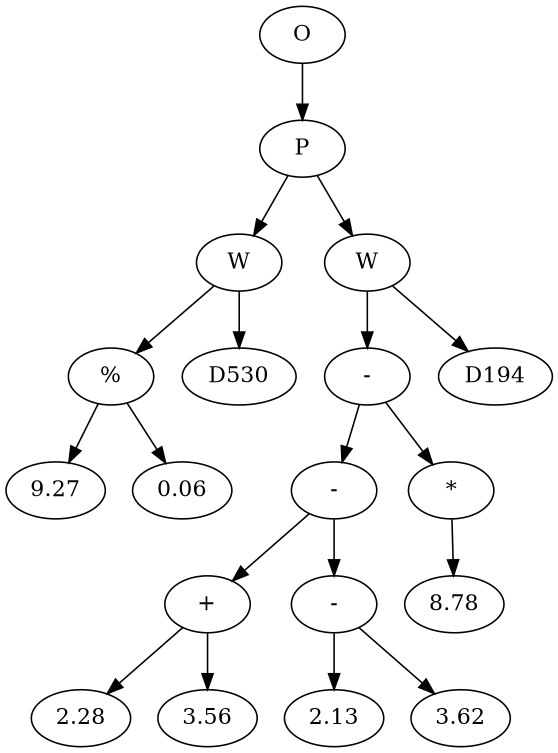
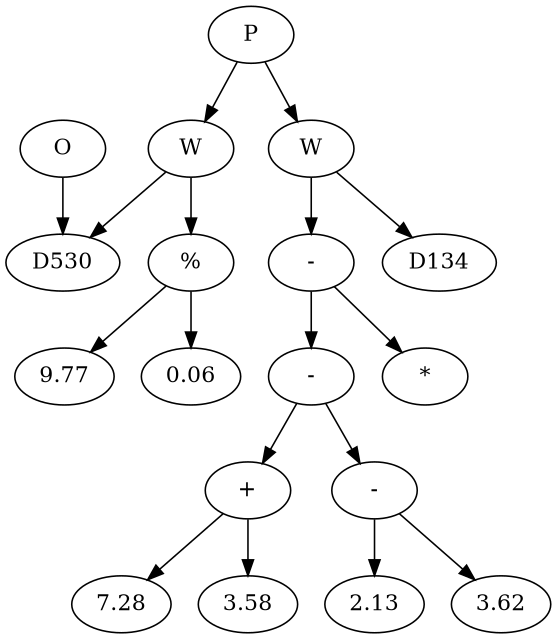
edge "O" -> "P": now "O" -> "D530"
node "D194": label "D194" -> "D134"
node "9.27": label "9.27" -> "9.77"
node "8.78": removed
node "2.28": label "2.28" -> "7.28"
node "3.56": label "3.56" -> "3.58"
